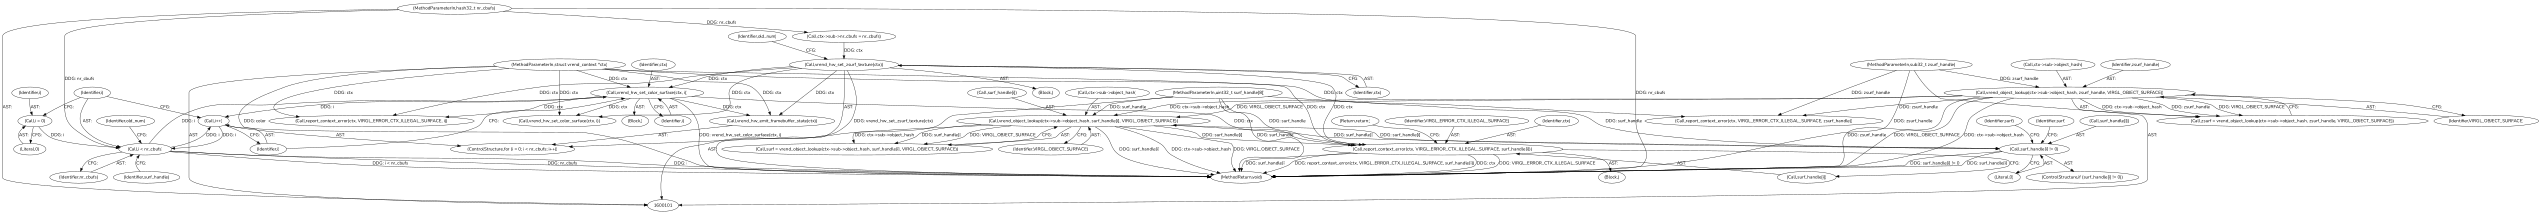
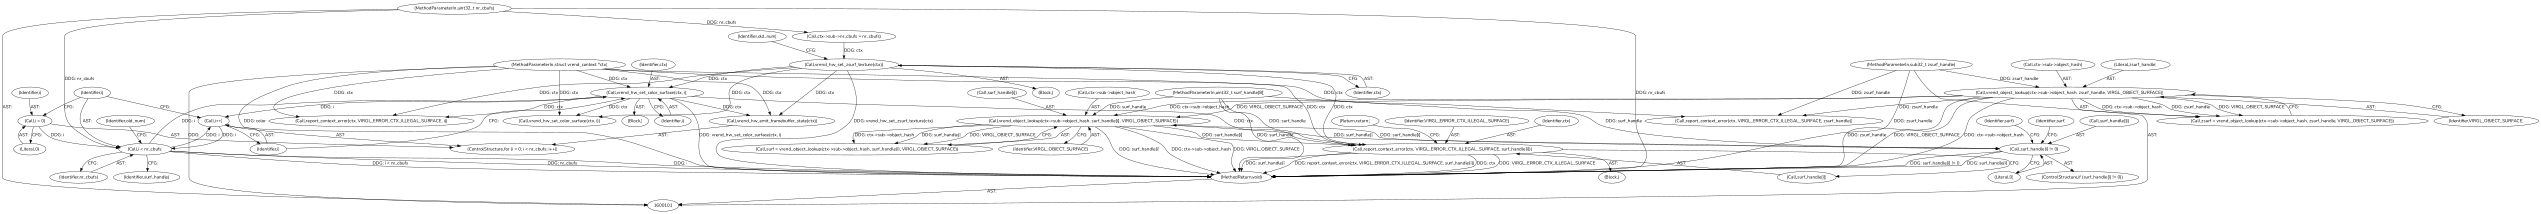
node "(MethodParameterIn,hash32_t nr_cbufs)": label "(MethodParameterIn,hash32_t nr_cbufs)" -> "(MethodParameterIn,uint32_t nr_cbufs)"
node "(Identifier,zsurf_handle)": label "(Identifier,zsurf_handle)" -> "(Literal,zsurf_handle)"
edge "(MethodParameterIn,uint32_t surf_handle[8])" -> "1600101": now "(MethodReturn,void)" -> "1600101"
edge "(MethodParameterIn,struct vrend_context *ctx)" -> "1600101": label "AST: " -> "DDG: "
edge "(Call,vrend_hw_set_zsurf_texture(ctx))" -> "(ControlStructure,for (i = 0; i < nr_cbufs; i++))": now "(Call,i = 0)" -> "(ControlStructure,for (i = 0; i < nr_cbufs; i++))"
edge "(Identifier,surf_handle)" -> "(Call,i < nr_cbufs)": reversed
